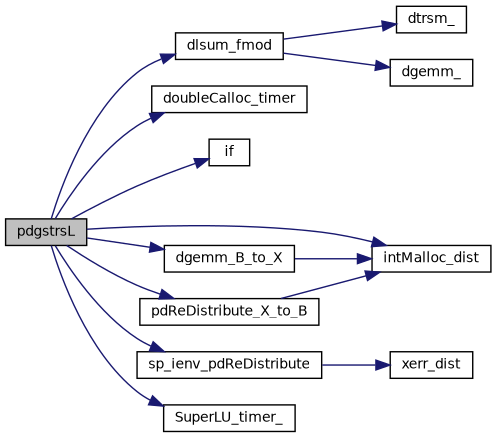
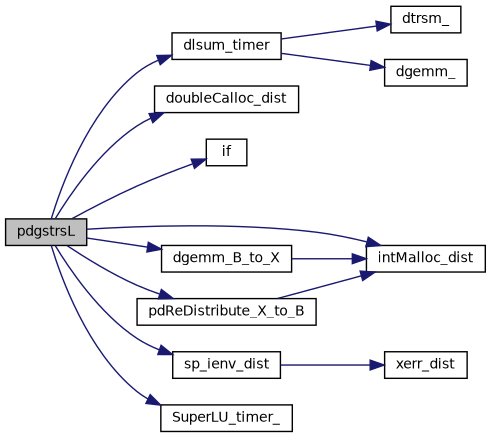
node "dlsum_fmod": label "dlsum_fmod" -> "dlsum_timer"
node "doubleCalloc_timer": label "doubleCalloc_timer" -> "doubleCalloc_dist"
node "sp_ienv_pdReDistribute": label "sp_ienv_pdReDistribute" -> "sp_ienv_dist"
